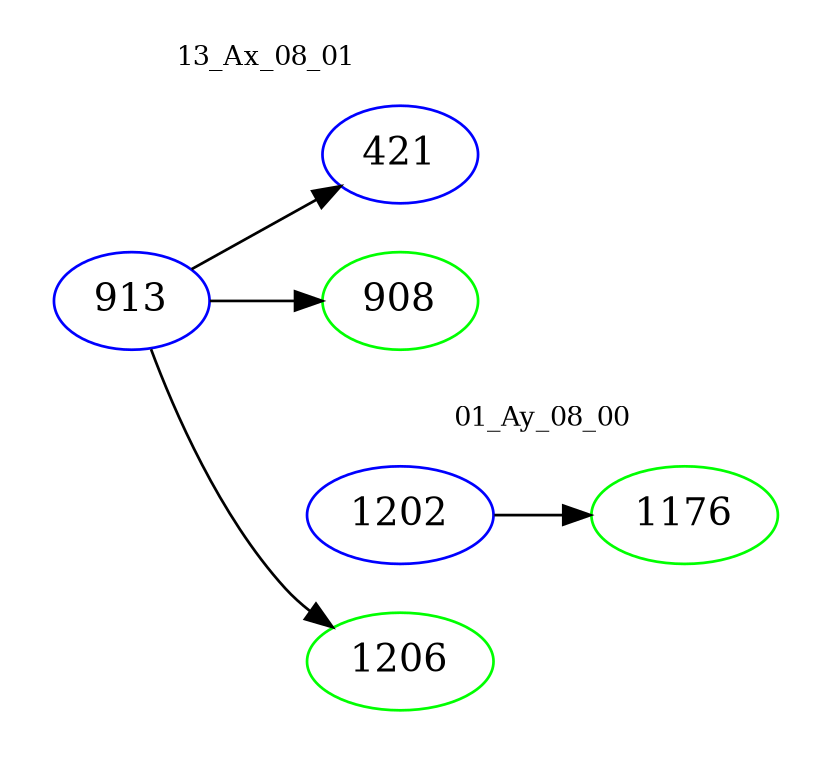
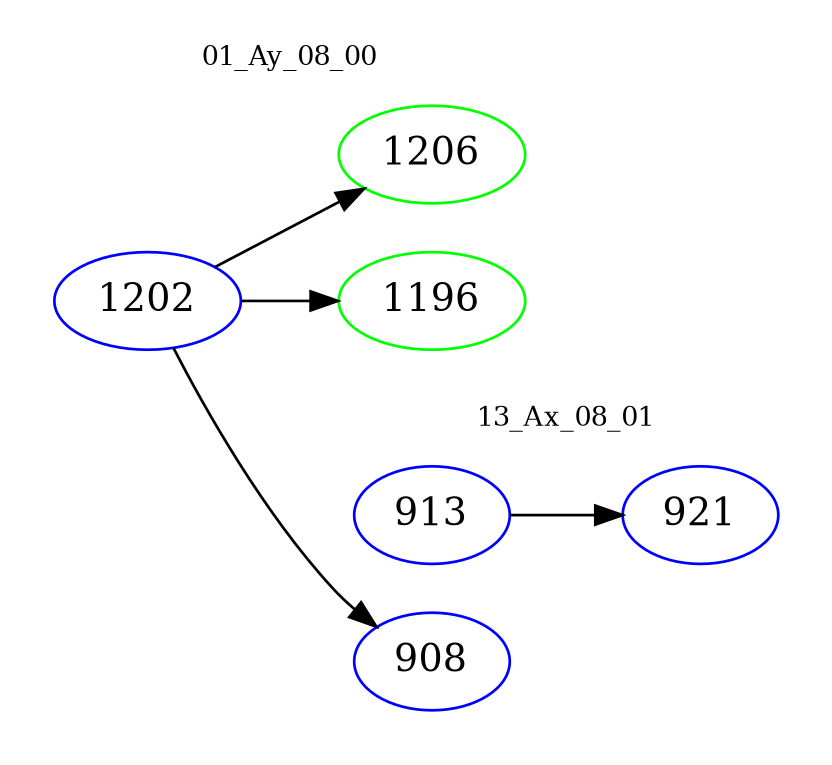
node "421": label "421" -> "921"
edge "913" -> "908": now "1202" -> "908"
node "908": color green -> blue
edge "913" -> "1206": now "1202" -> "1206"
node "1176": label "1176" -> "1196"
